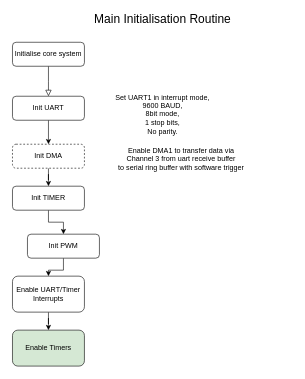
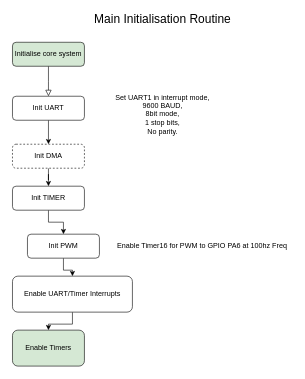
node "Initialise core system": fillcolor #ffffff -> #d5e8d4
node "Enable DMA1 to transfer data via Channel 3 from uart receive buffer to serial ring buffer with software trigger": removed
node "Enable Timer16 for PWM to GPIO PA6 at 100hz Freq": added
node "Enable UART/Timer Interrupts": size 72x36 -> 120x36
